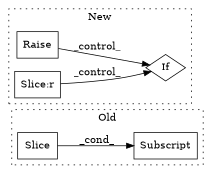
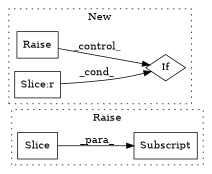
edge "Slice:r" -> "If": label "_control_" -> "_cond_"
cluster "Old": label "Old" -> "Raise"
edge "Slice" -> "Subscript": label "_cond_" -> "_para_"
